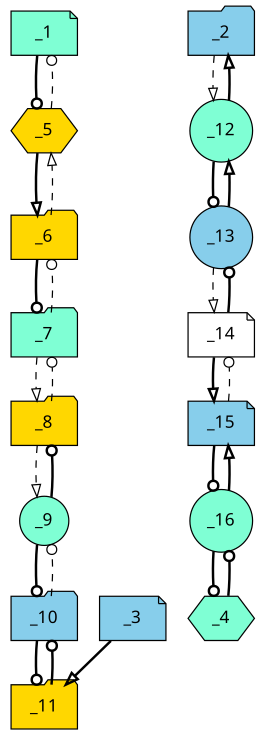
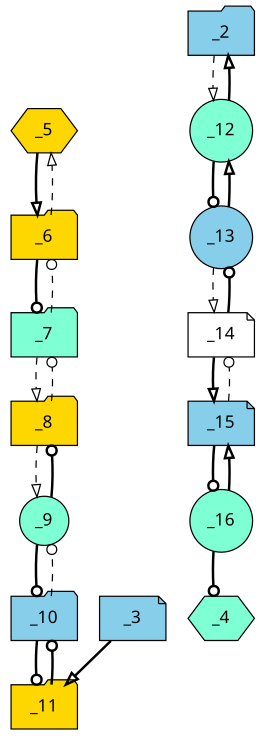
node "_1": removed
edge "_4" -> "_16": removed
